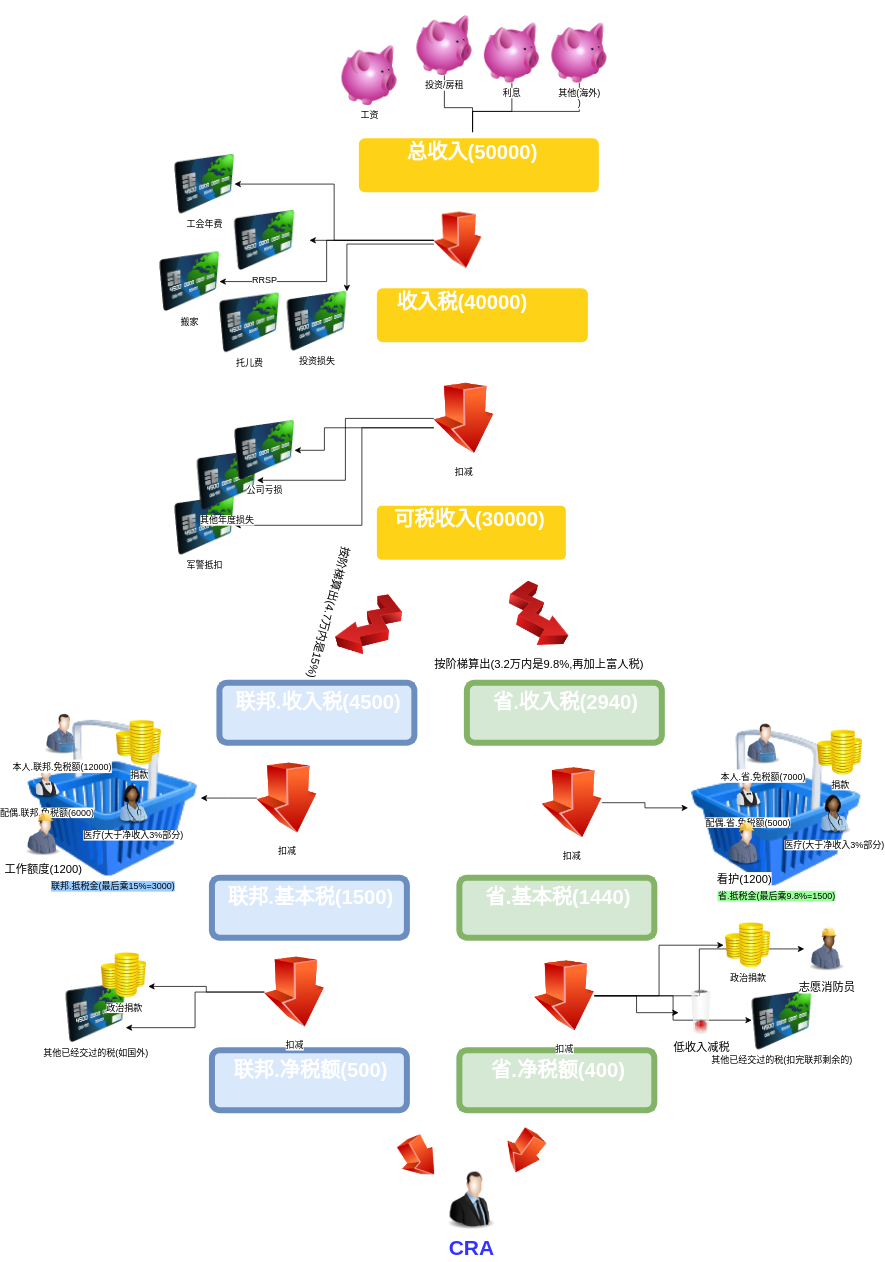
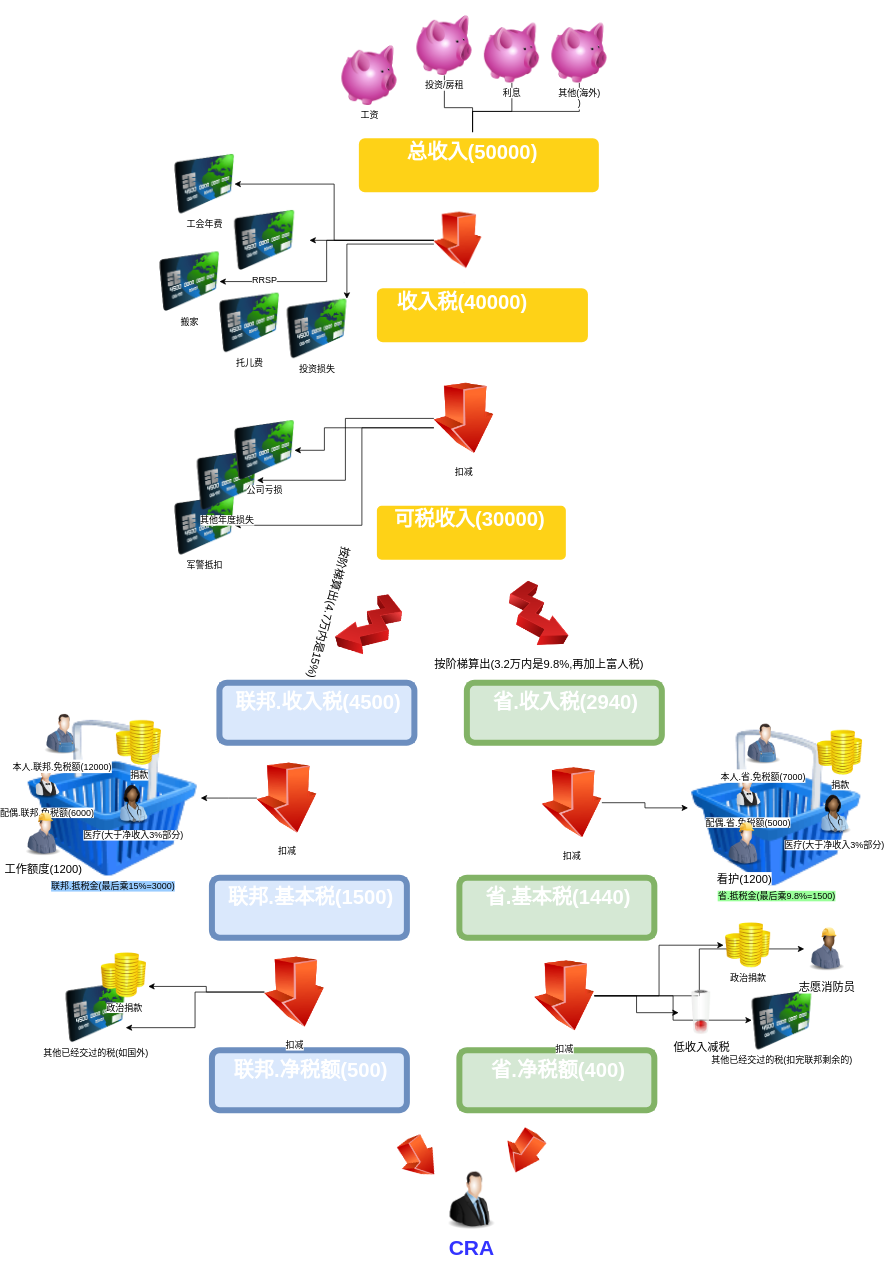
node "投资损失": moved (317, 321) -> (317, 329)
